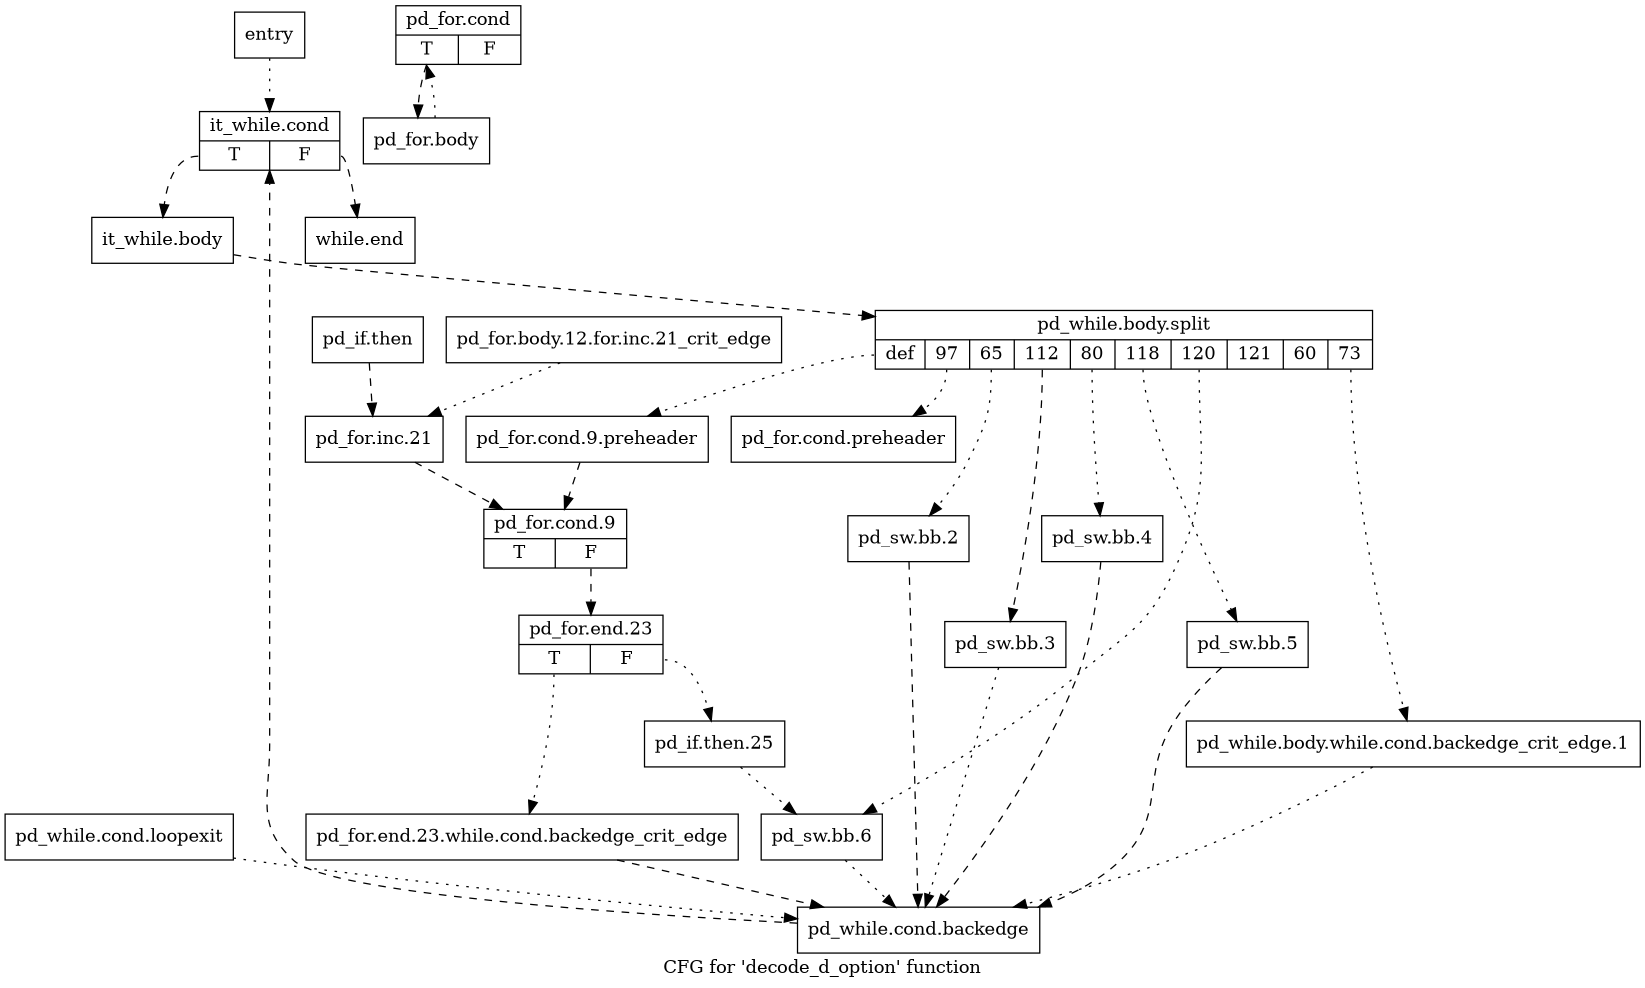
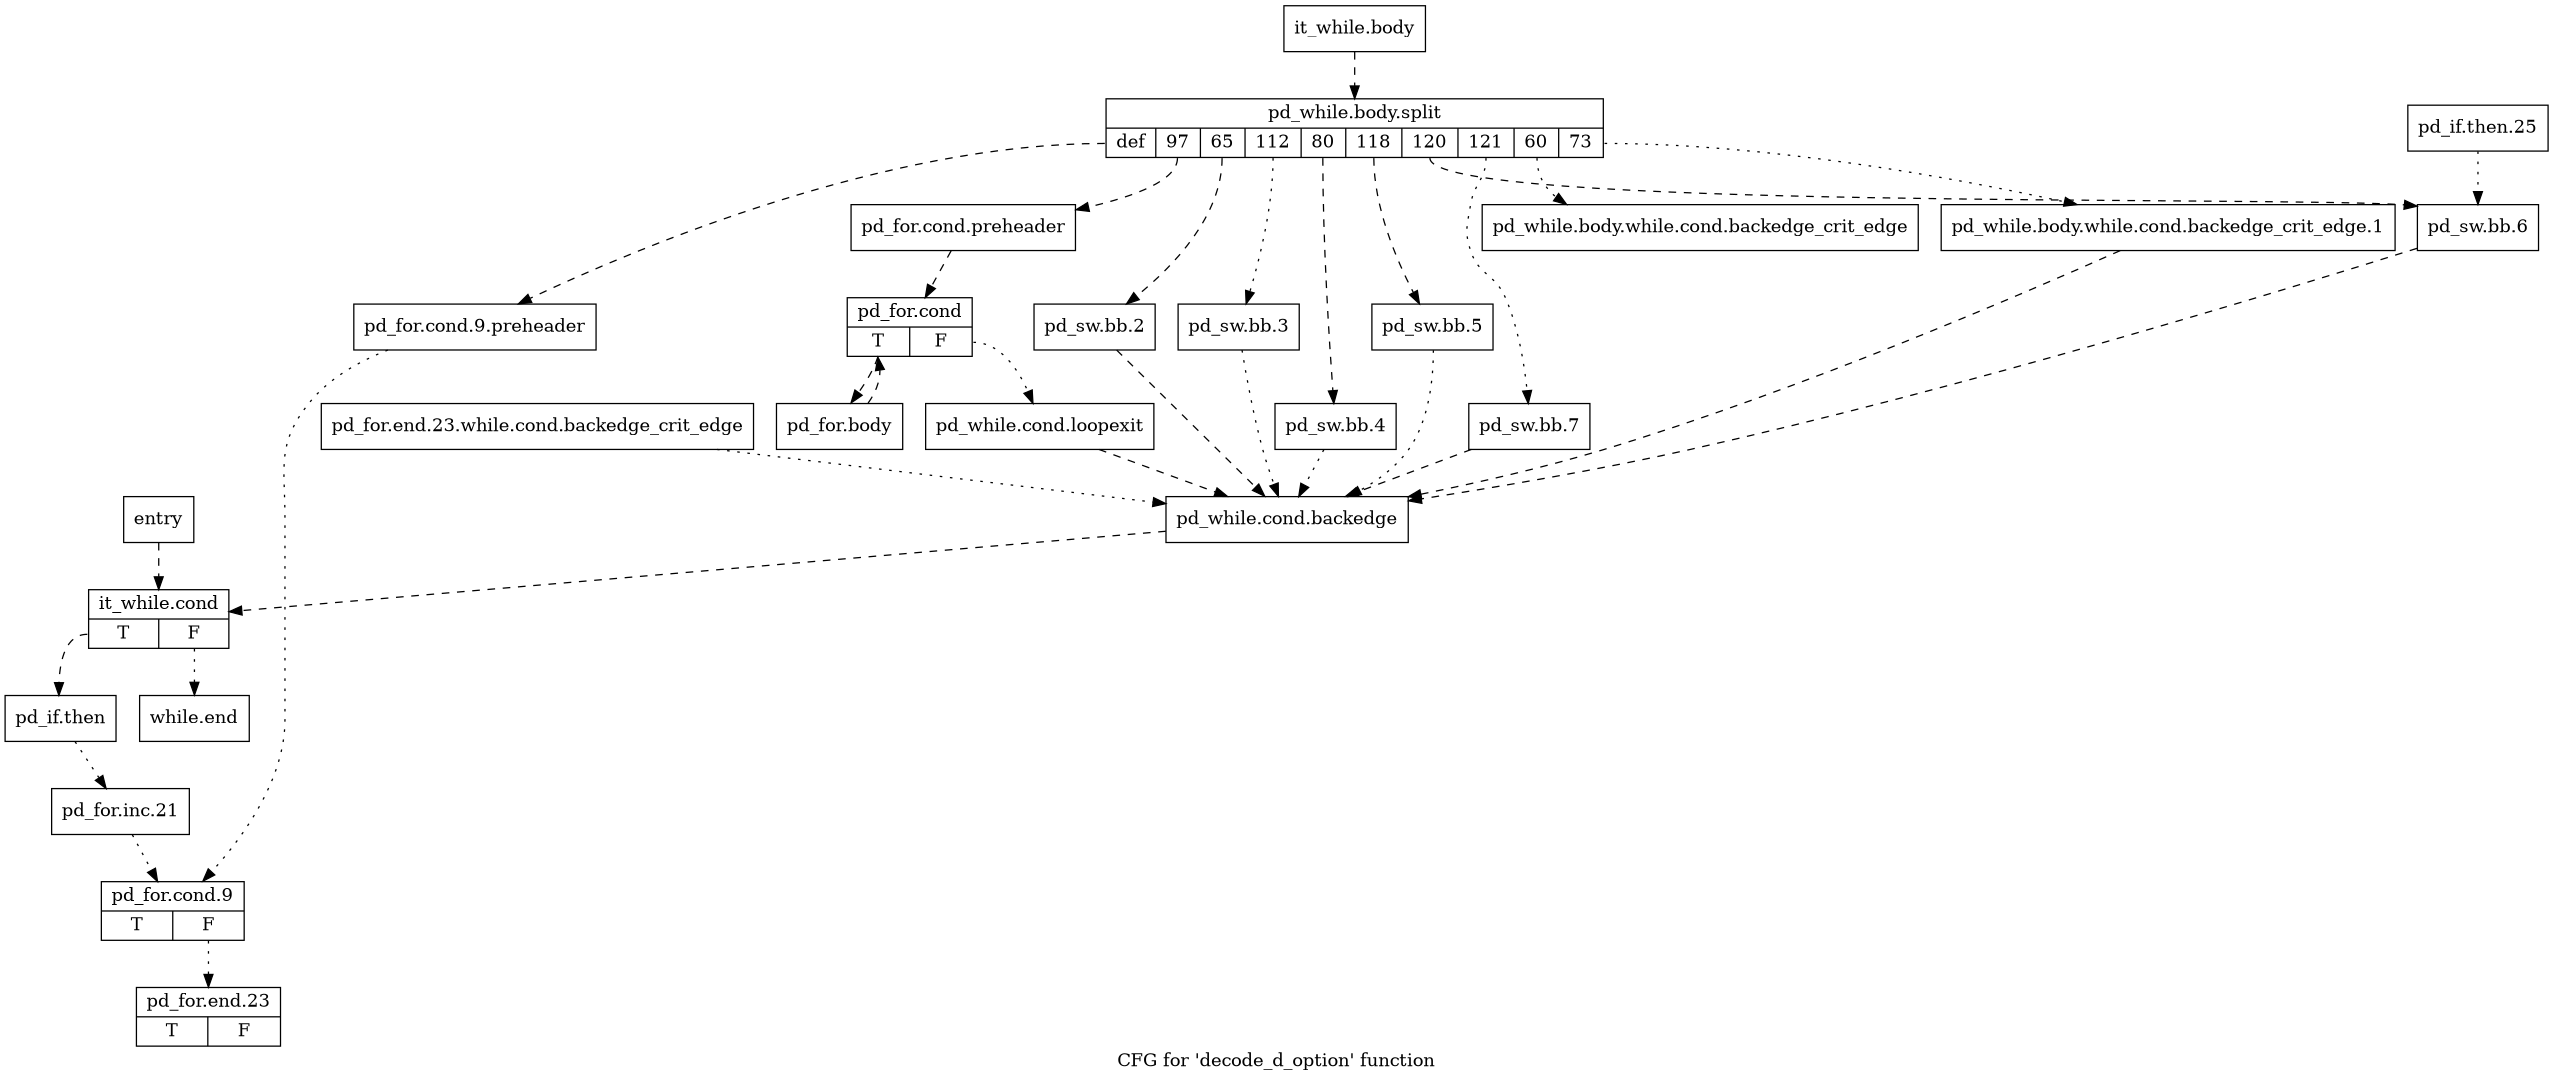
edge "entry" -> "it_while.cond": style dotted -> dashed
edge "pd_for.body" -> "pd_for.cond": style dotted -> dashed
edge "it_while.cond" -> "it_while.body": now "it_while.cond" -> "pd_if.then"
edge "it_while.cond" -> "while.end": style dashed -> dotted
node "pd_while.body.while.cond.backedge_crit_edge": added
edge "pd_for.cond.preheader" -> "pd_for.cond": added
node "pd_for.body.12.for.inc.21_crit_edge": removed
edge "pd_for.cond" -> "pd_while.cond.loopexit": added
edge "pd_while.body.split" -> "pd_for.cond.9.preheader": style dotted -> dashed
edge "pd_if.then" -> "pd_for.inc.21": style dashed -> dotted
edge "pd_while.body.split" -> "pd_for.cond.preheader": style dotted -> dashed
node "pd_sw.bb.7": added
edge "pd_while.body.split" -> "pd_sw.bb.4": style dotted -> dashed
edge "pd_while.body.split" -> "pd_sw.bb.2": style dotted -> dashed
edge "pd_for.cond.9.preheader" -> "pd_for.cond.9": style dashed -> dotted
edge "pd_for.inc.21" -> "pd_for.cond.9": style dashed -> dotted
edge "pd_while.body.split" -> "pd_sw.bb.3": style dashed -> dotted
edge "pd_while.body.split" -> "pd_sw.bb.5": style dotted -> dashed
edge "pd_for.cond.9" -> "pd_for.end.23": style dashed -> dotted
edge "pd_while.body.split" -> "pd_sw.bb.6": style dotted -> dashed
edge "pd_for.end.23" -> "pd_if.then.25": removed
edge "pd_for.end.23" -> "pd_for.end.23.while.cond.backedge_crit_edge": removed
edge "pd_sw.bb.4" -> "pd_while.cond.backedge": style dashed -> dotted
edge "pd_sw.bb.5" -> "pd_while.cond.backedge": style dashed -> dotted
edge "pd_while.body.while.cond.backedge_crit_edge.1" -> "pd_while.cond.backedge": style dotted -> dashed
edge "pd_sw.bb.6" -> "pd_while.cond.backedge": style dotted -> dashed
edge "pd_for.end.23.while.cond.backedge_crit_edge" -> "pd_while.cond.backedge": style dashed -> dotted
edge "pd_while.cond.loopexit" -> "pd_while.cond.backedge": style dotted -> dashed
